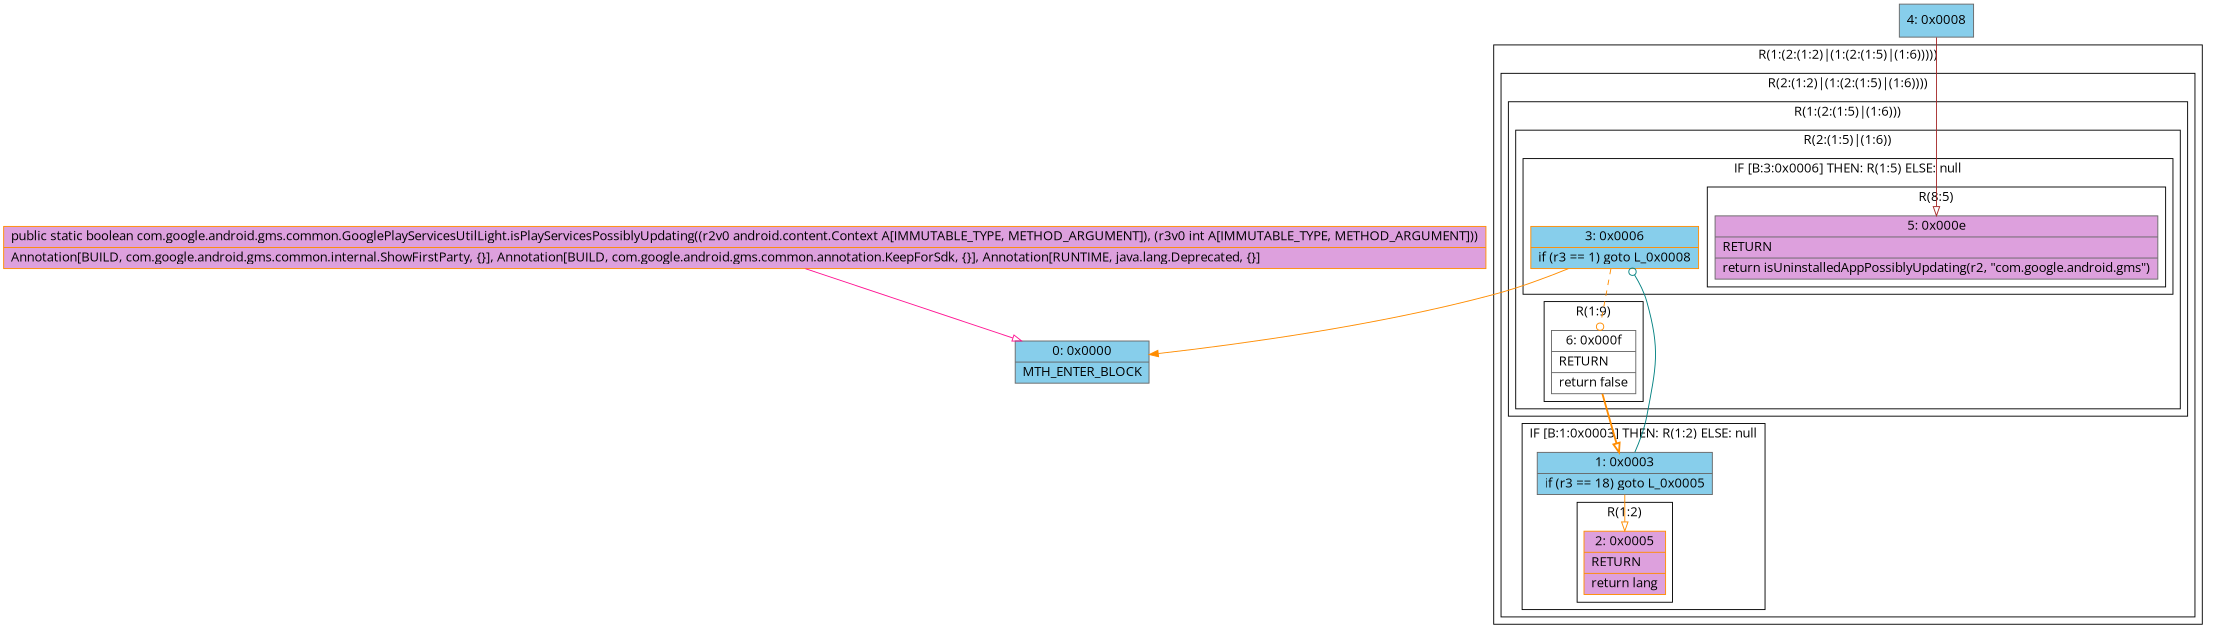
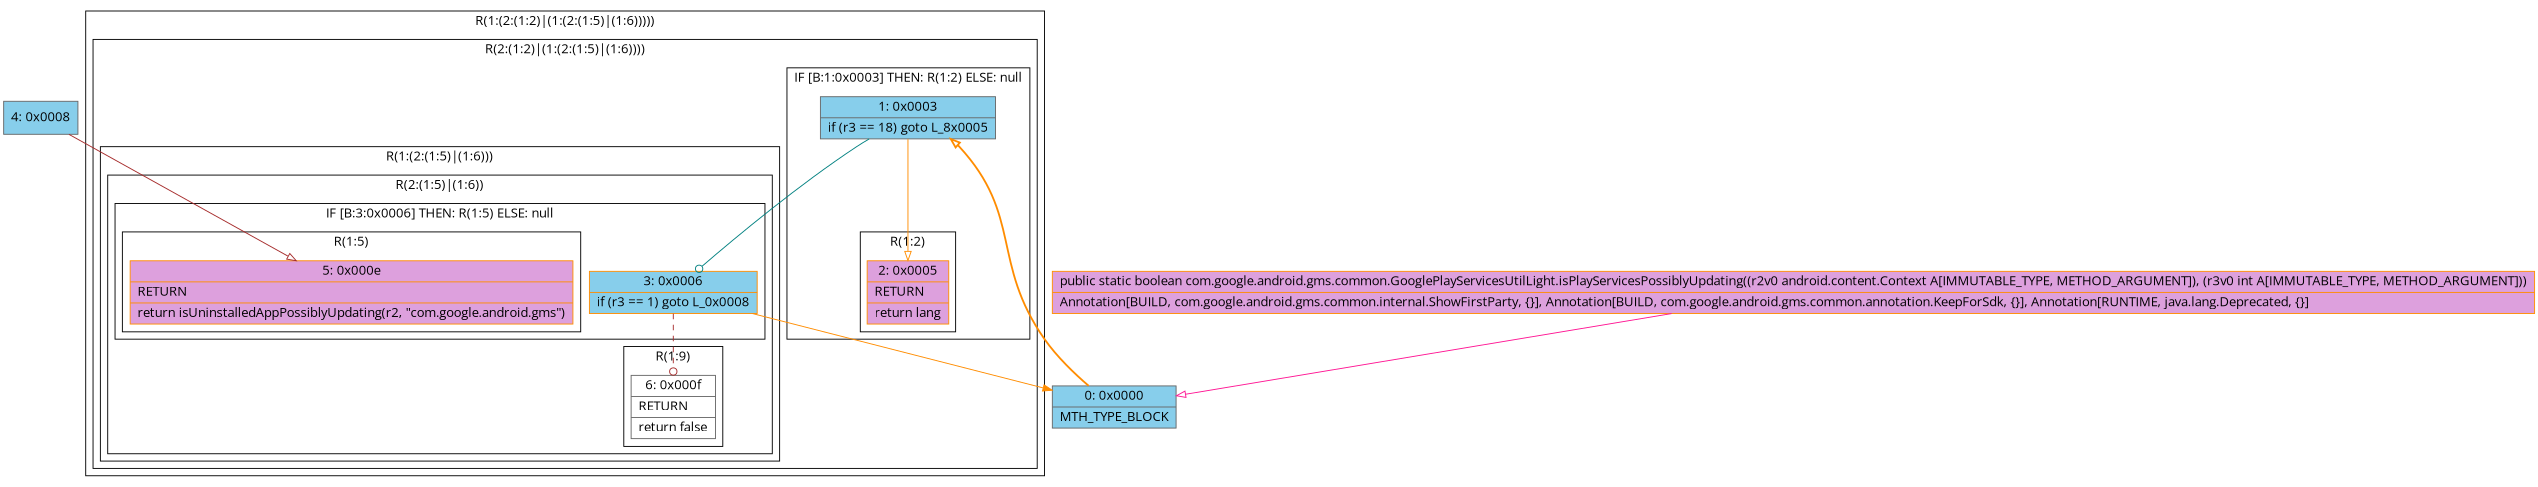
cluster "R(8:5)": label "R(8:5)" -> "R(1:5)"
node "5: 0x000e": color gray40 -> darkorange
edge "3: 0x0006" -> "6: 0x000f": color darkorange -> brown
node "0: 0x0000": text "MTH_ENTER_BLOCK" -> "MTH_TYPE_BLOCK"
edge "6: 0x000f" -> "1: 0x0003": now "0: 0x0000" -> "1: 0x0003"
node "1: 0x0003": text "if (r3 == 18) goto L_0x0005" -> "if (r3 == 18) goto L_8x0005"
